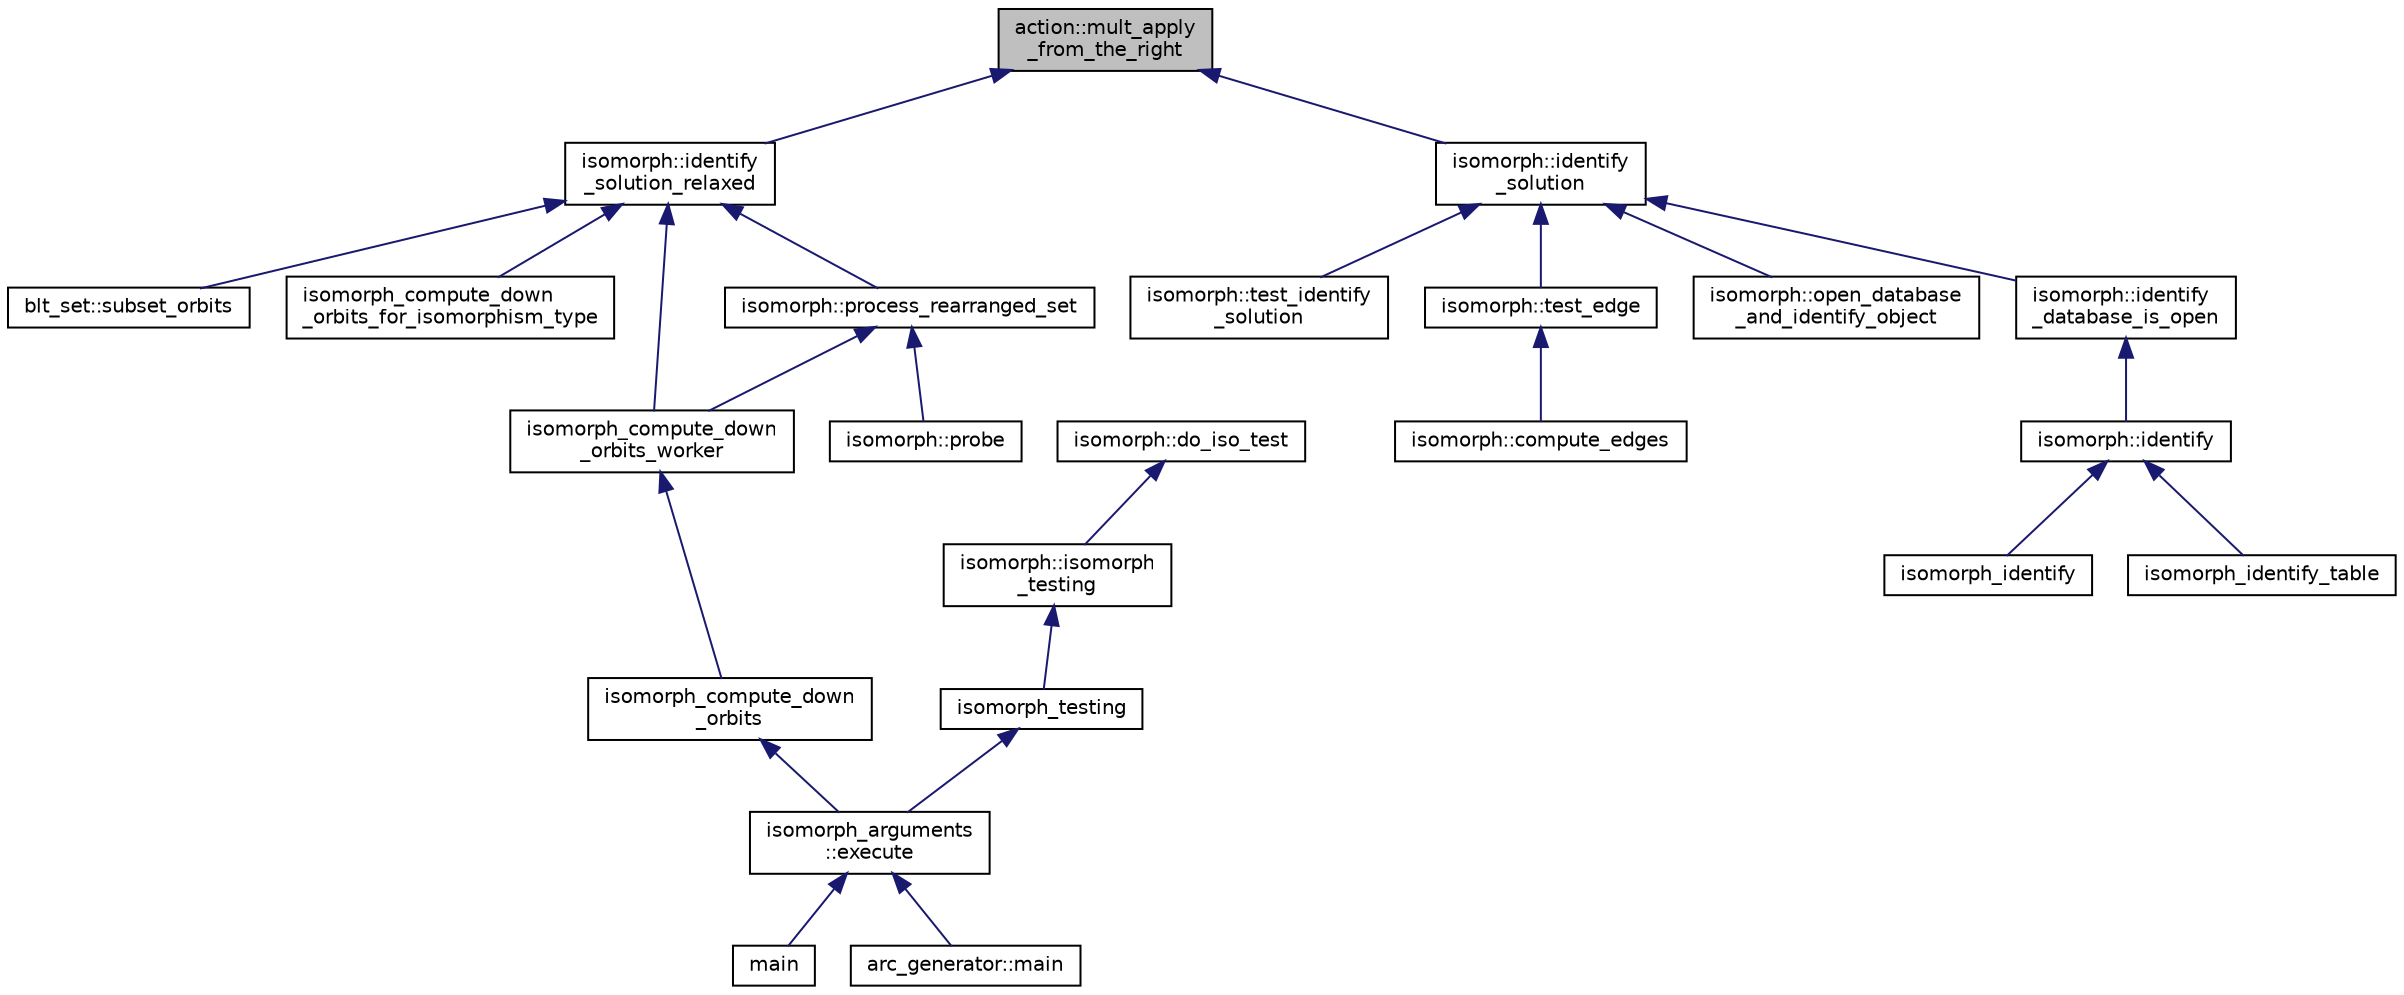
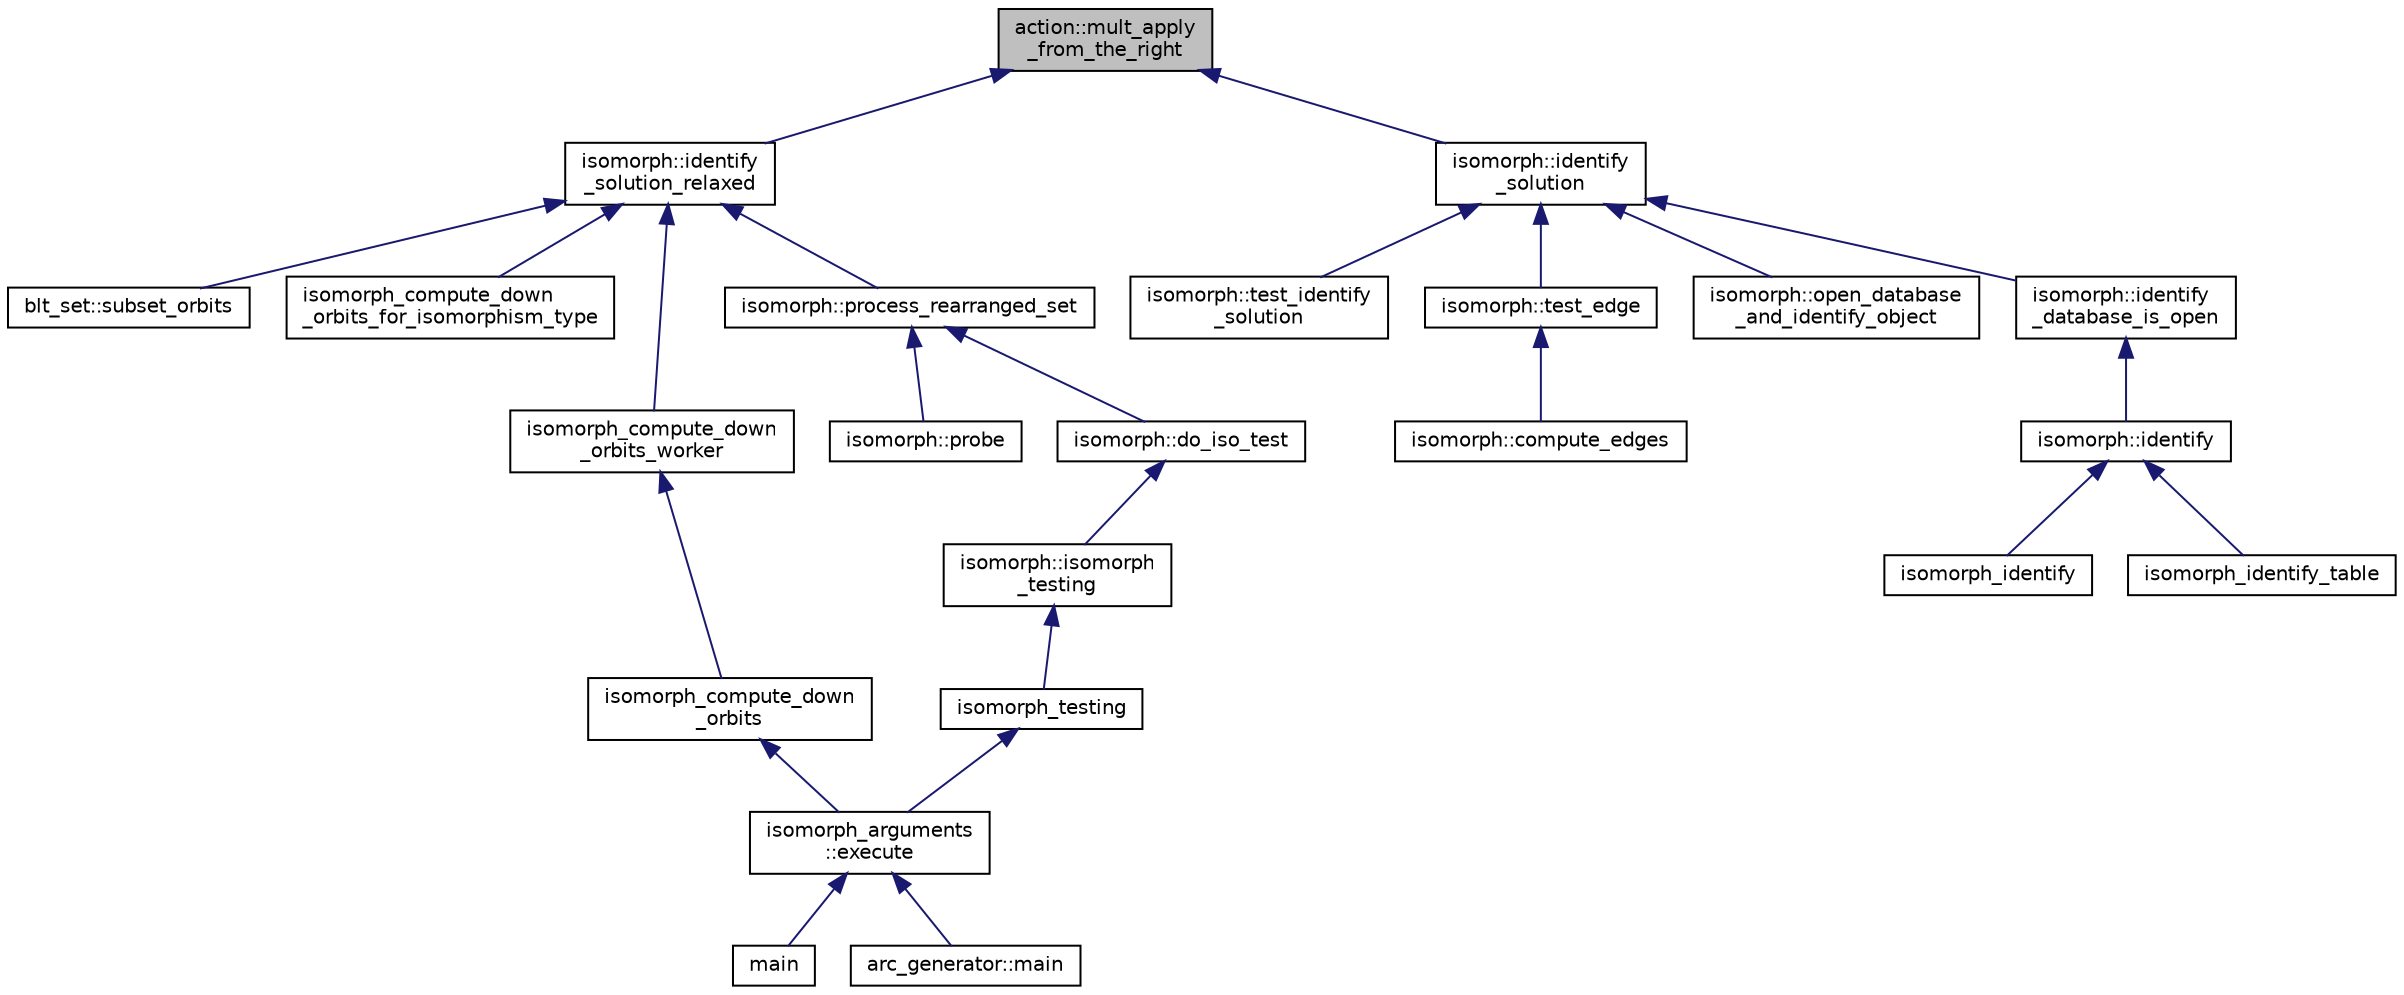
edge "isomorph_compute_down _orbits_worker" -> "isomorph::process_rearranged_set": now "isomorph::do_iso_test" -> "isomorph::process_rearranged_set"
